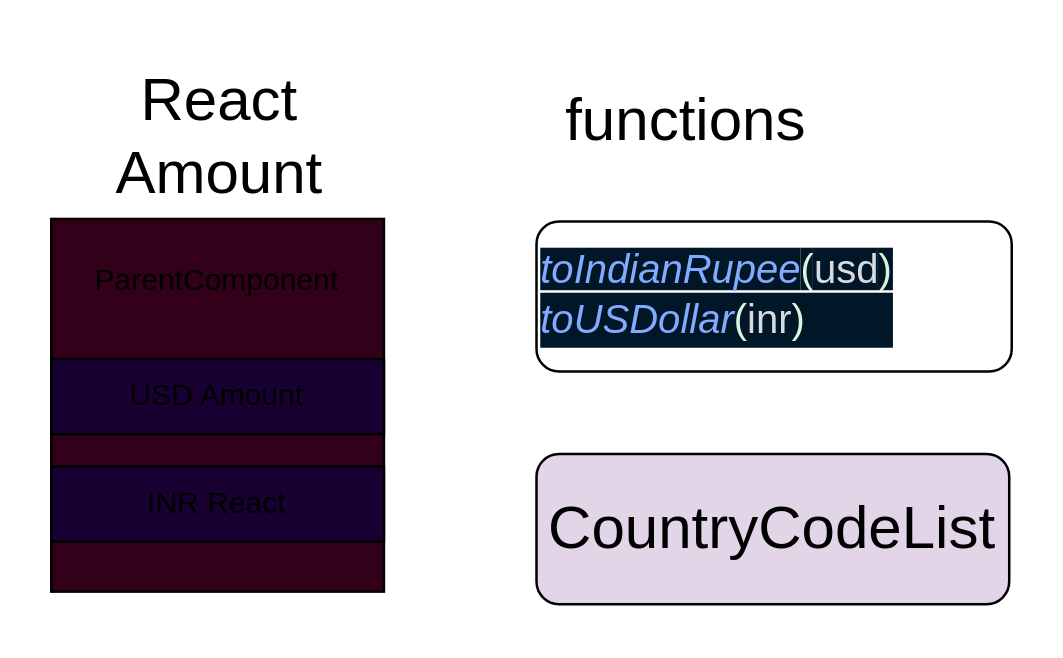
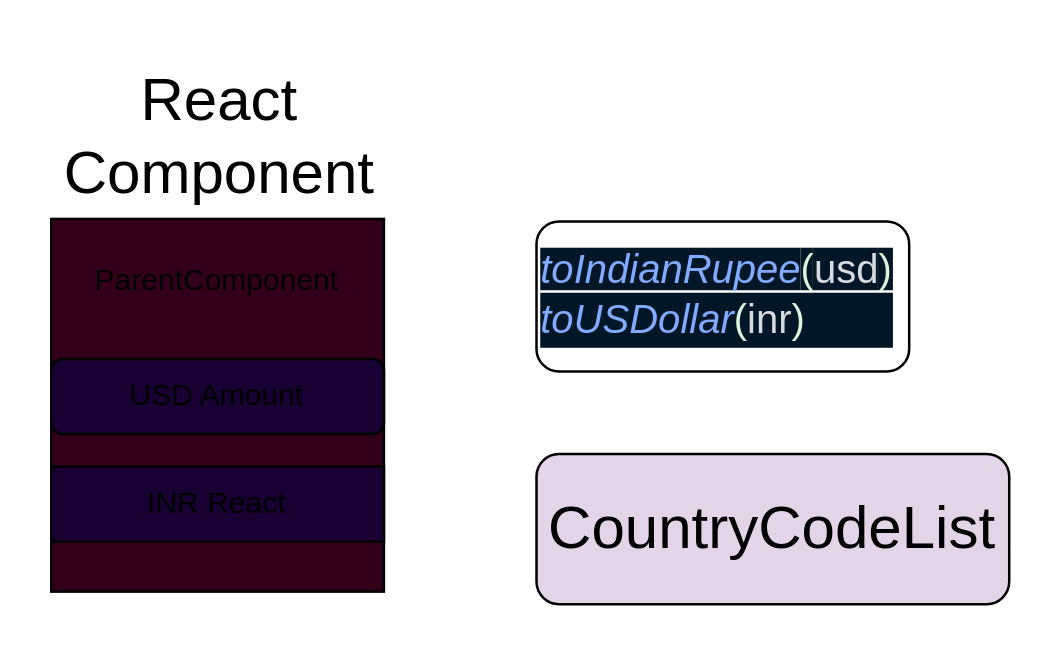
node "functions": removed
node "React Amount": label "React Amount" -> "React Component"
node "toIndianRupee(usd) toUSDollar(inr)": size 475x150 -> 373x150
node "USD Amount": shape rectangle -> rounded rectangle
